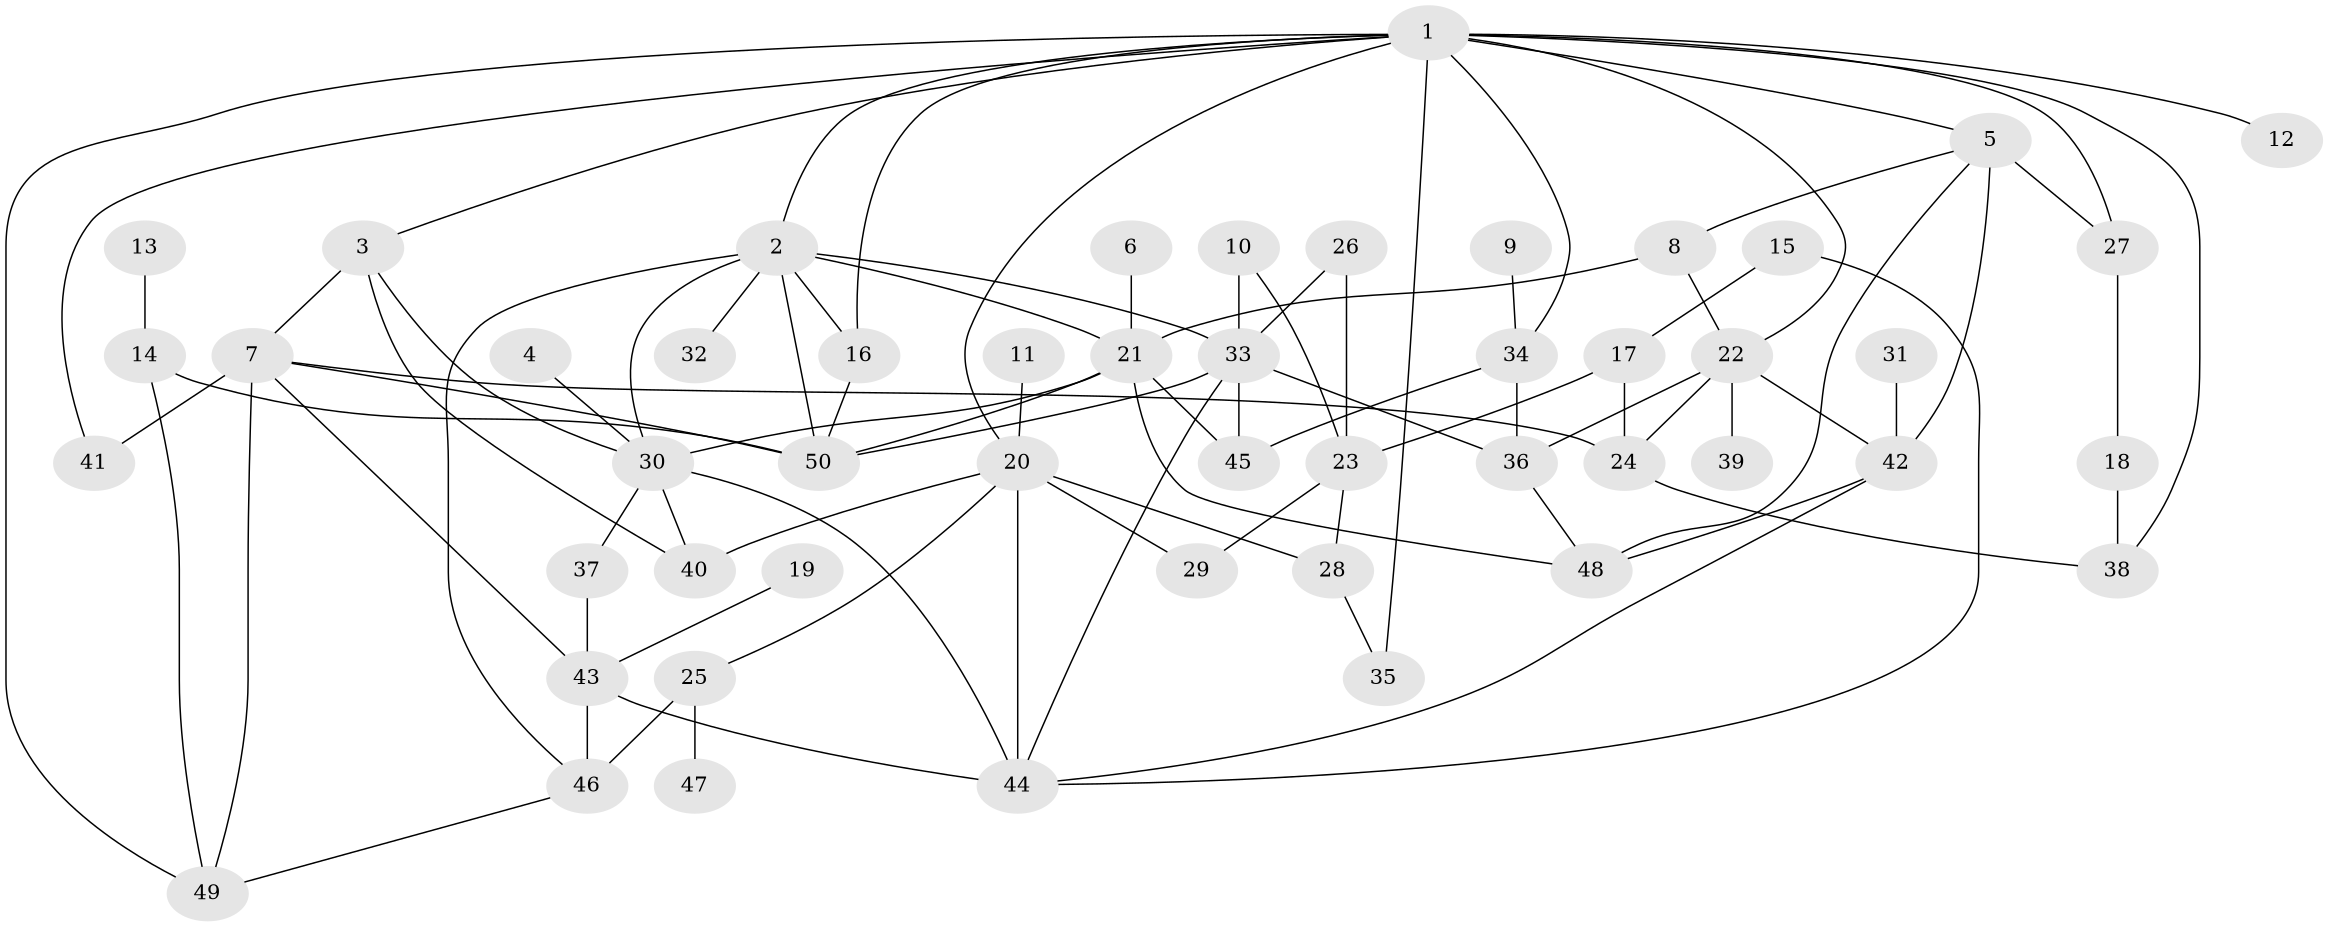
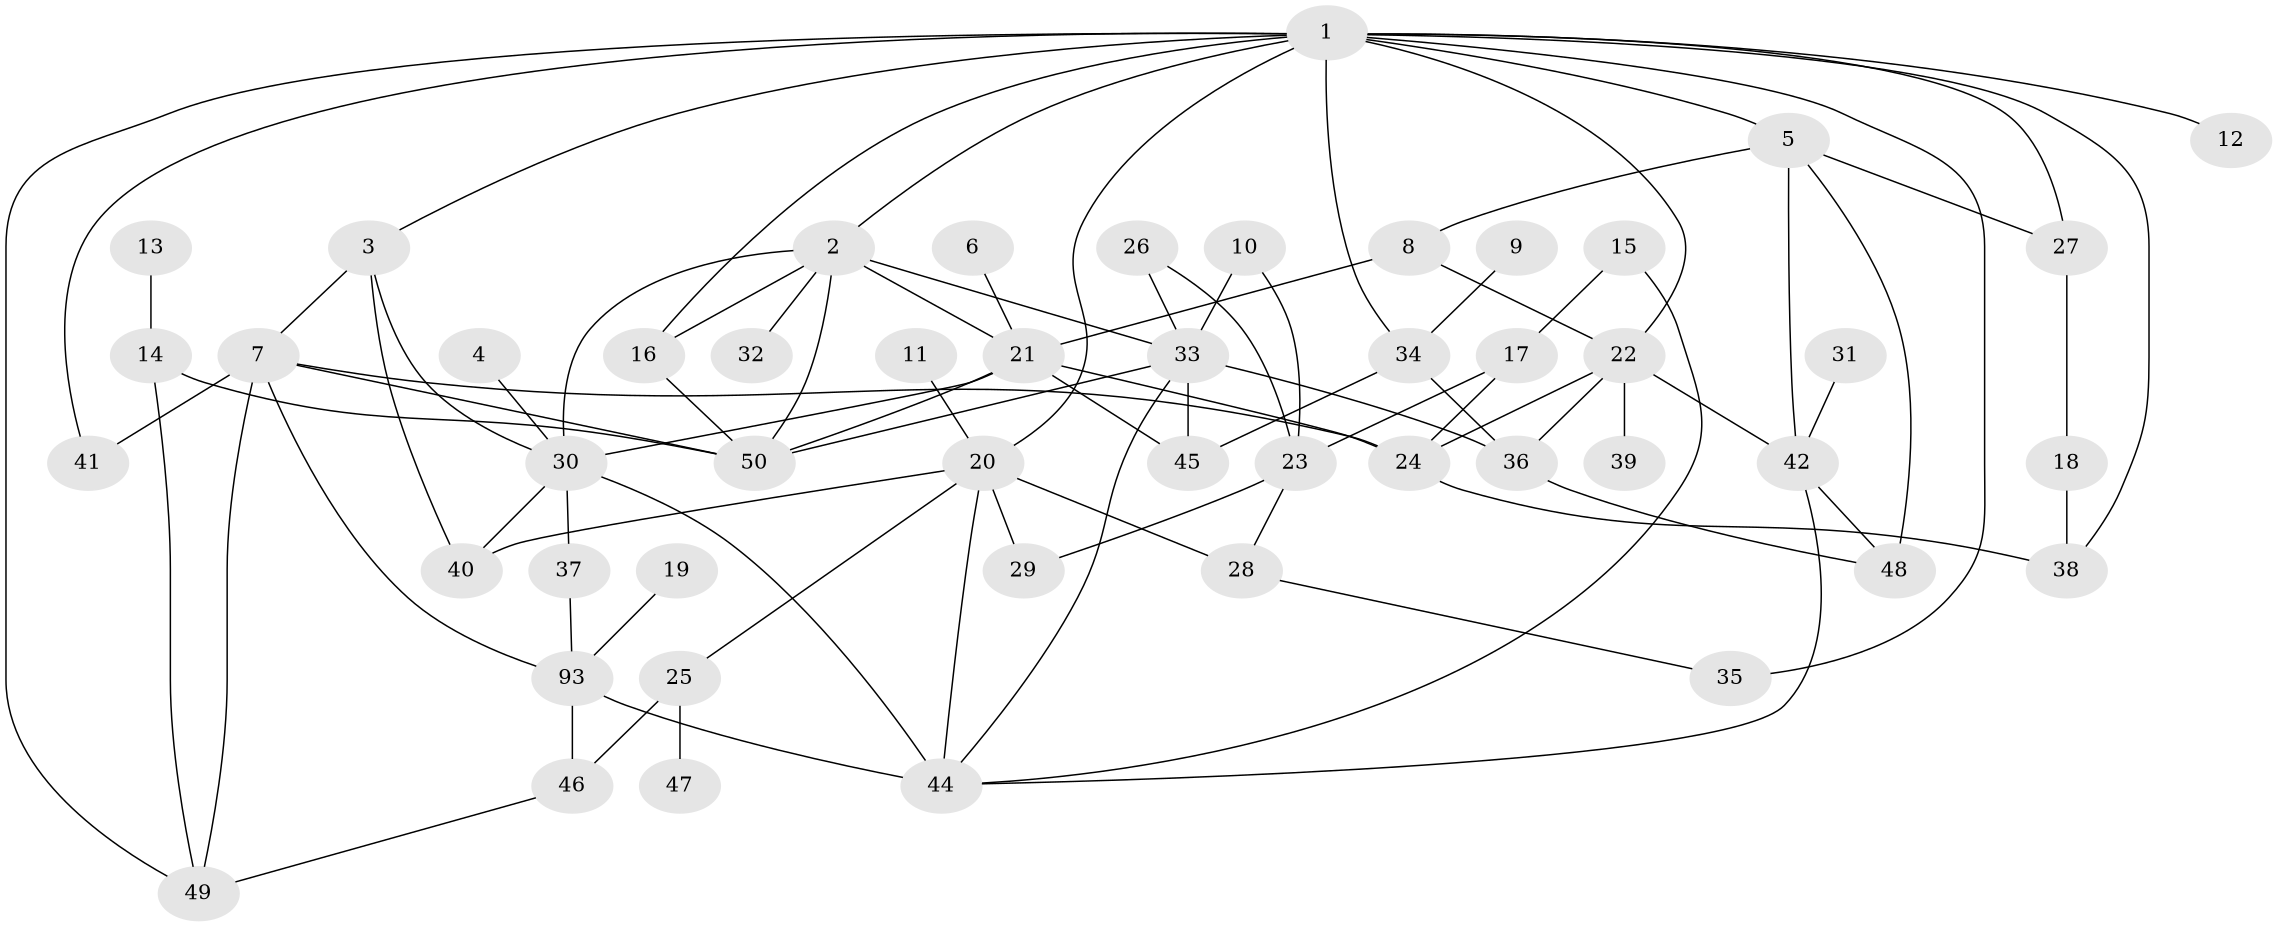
edge "2" -- "46": removed
edge "21" -- "48": now "21" -- "24"
node "43": label "43" -> "93"
